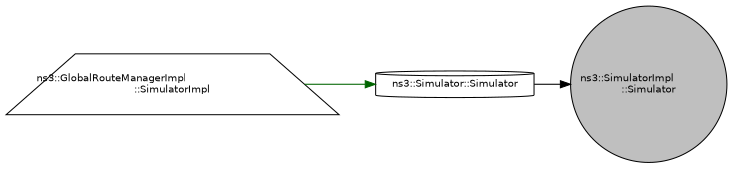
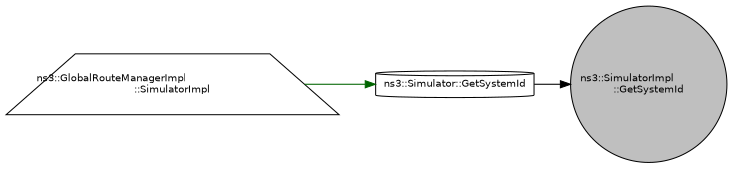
node "ns3::Simulator::Simulator": label "ns3::Simulator::Simulator" -> "ns3::Simulator::GetSystemId"
node "ns3::SimulatorImpl ::Simulator": label "ns3::SimulatorImpl ::Simulator" -> "ns3::SimulatorImpl ::GetSystemId"
